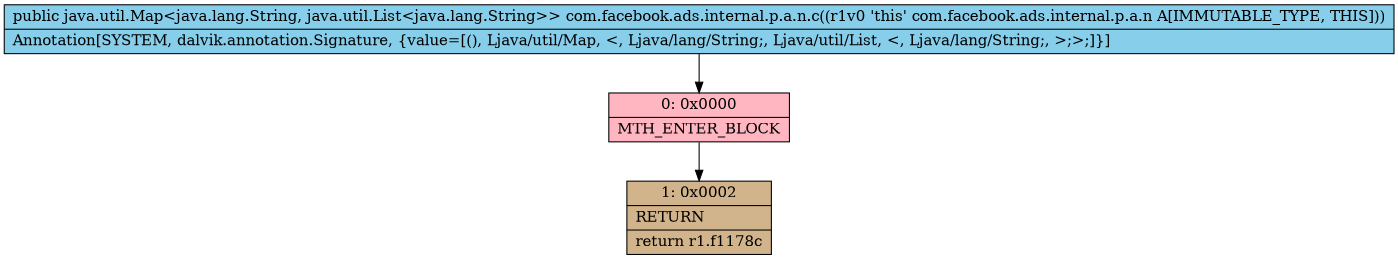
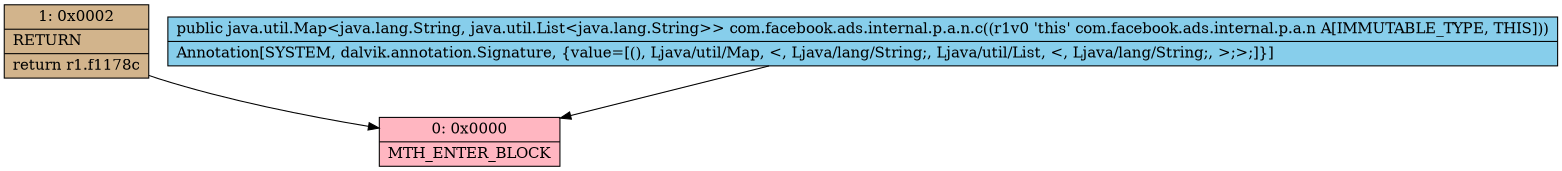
edge "0: 0x0000" -> "1: 0x0002": reversed
